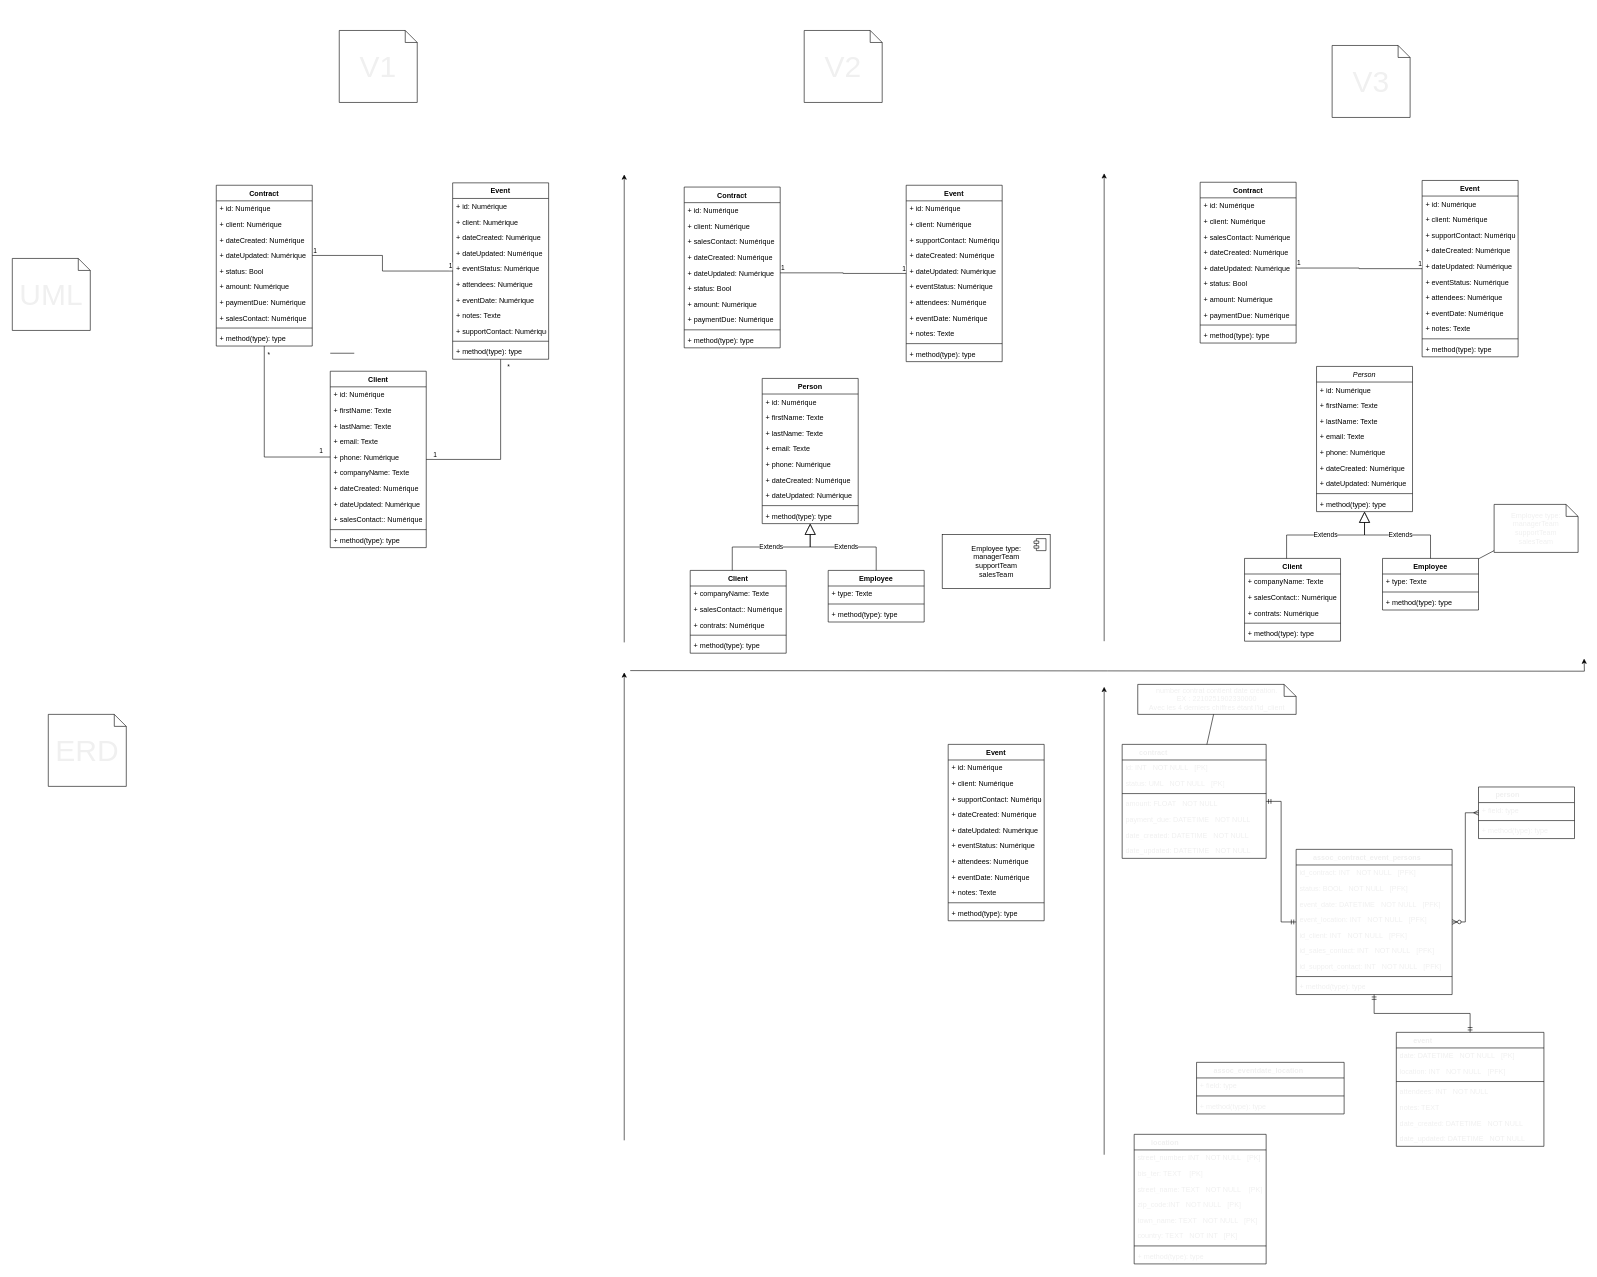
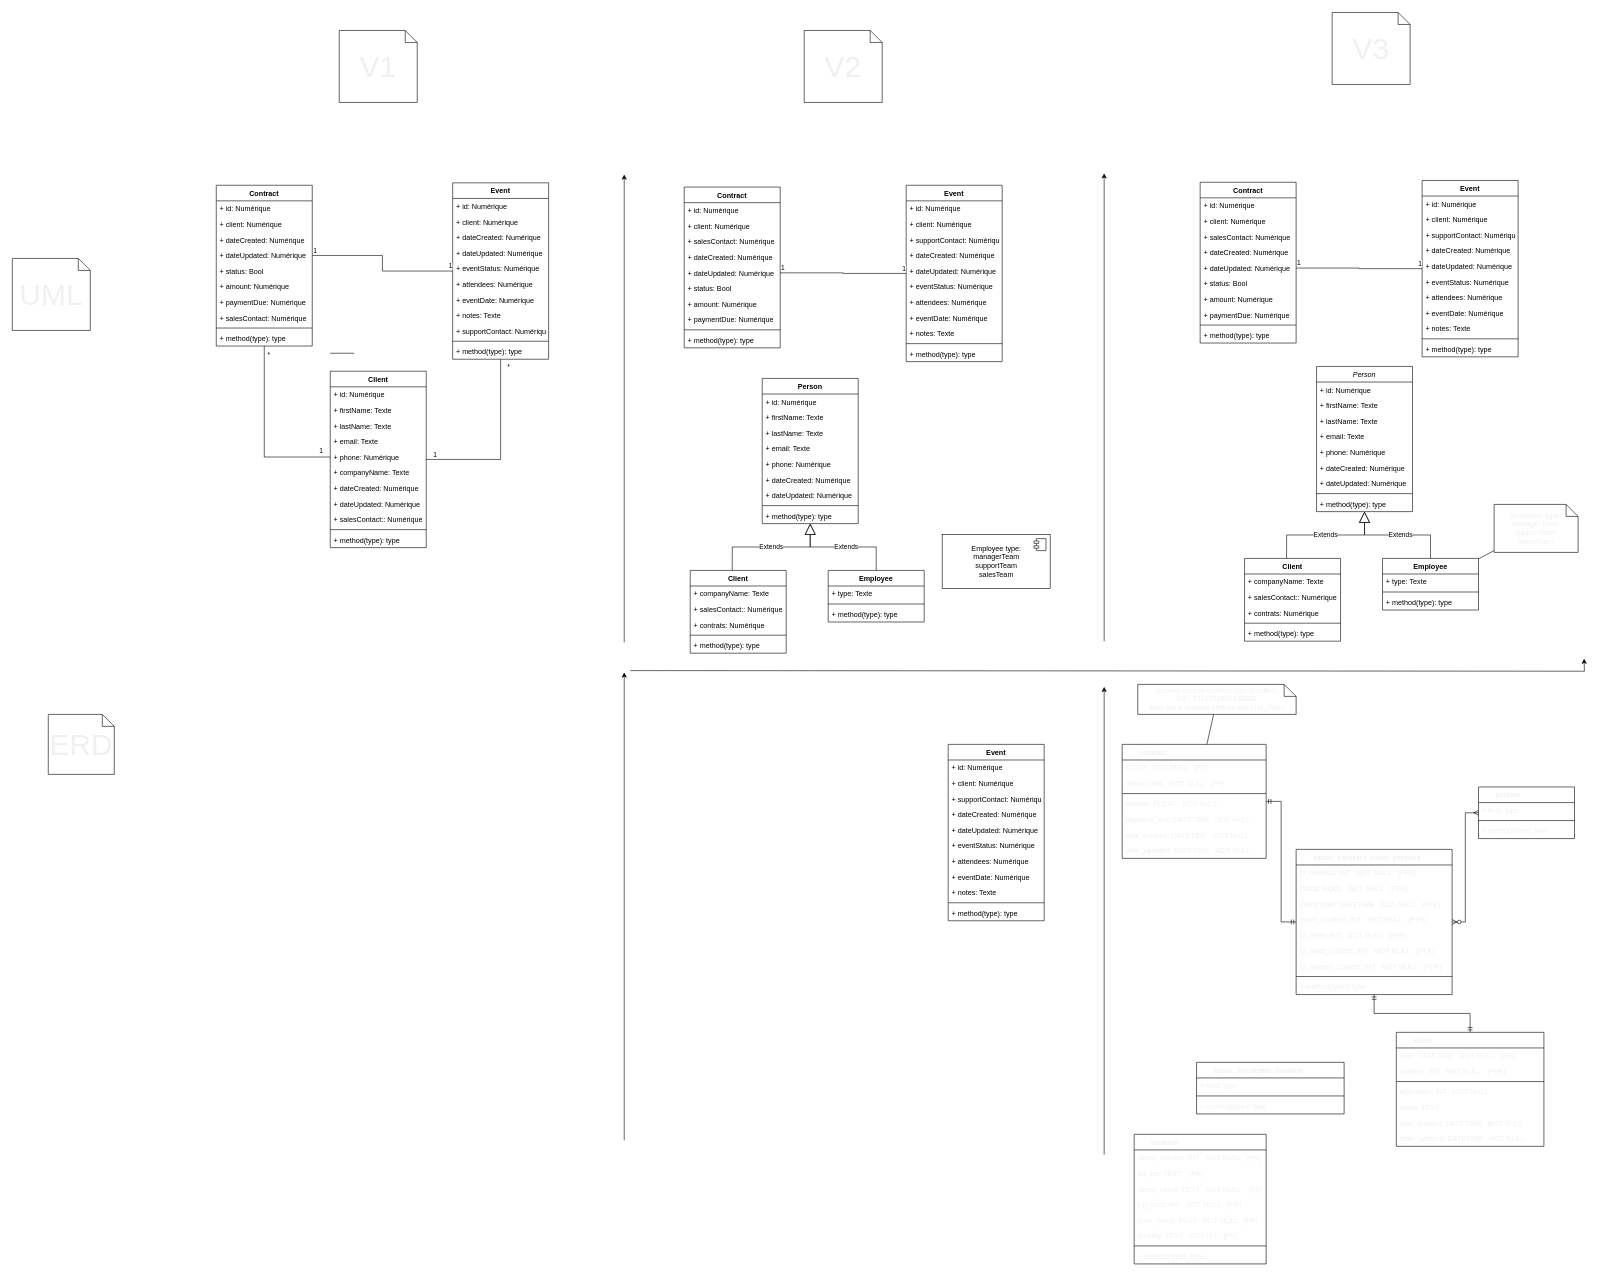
node "V3": moved (1371, 81) -> (1371, 48)
node "ERD": size 78x72 -> 66x60
